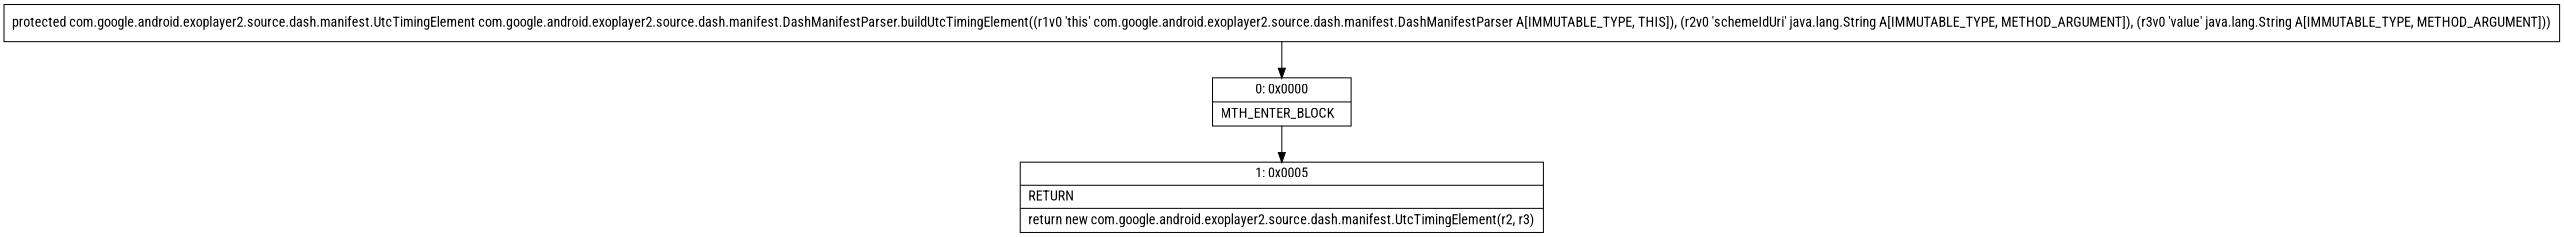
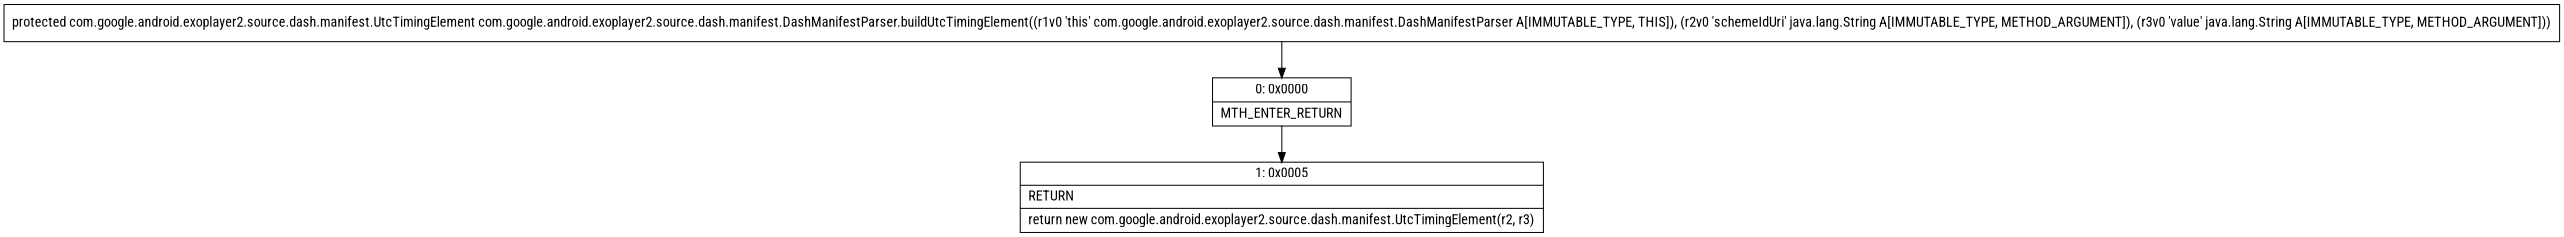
node "0: 0x0000": text "MTH_ENTER_BLOCK" -> "MTH_ENTER_RETURN"
